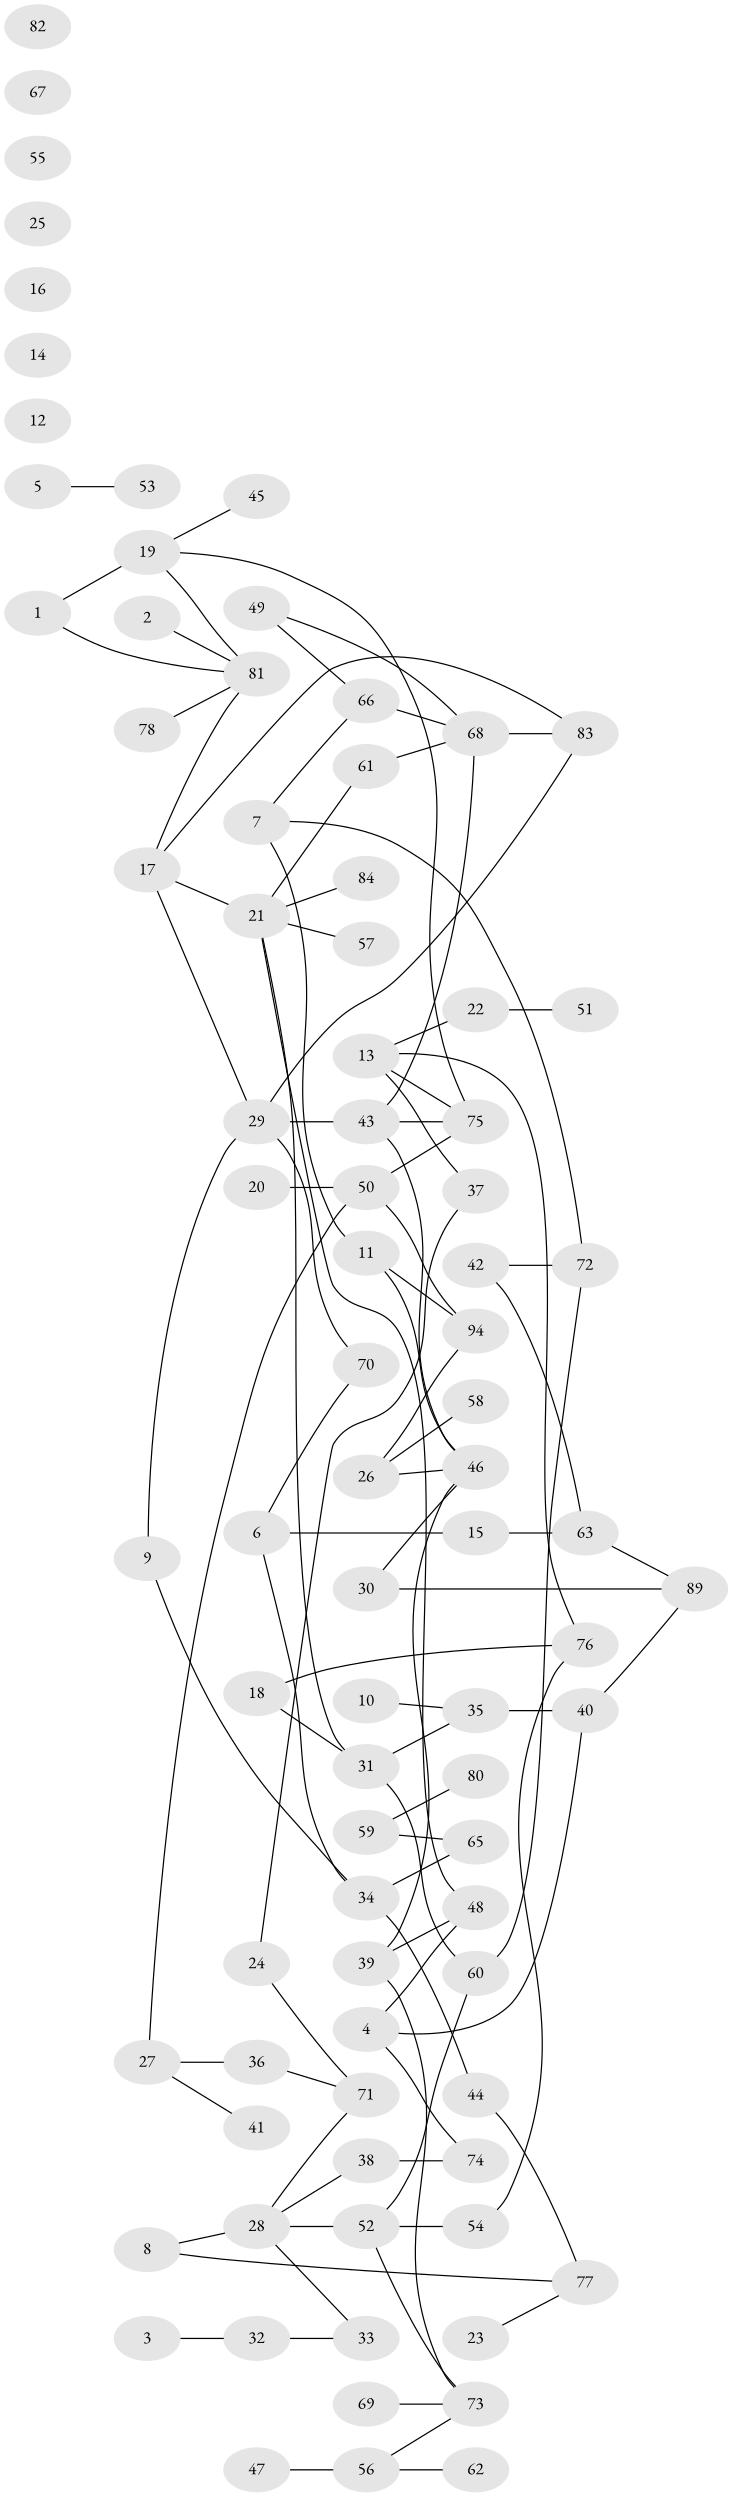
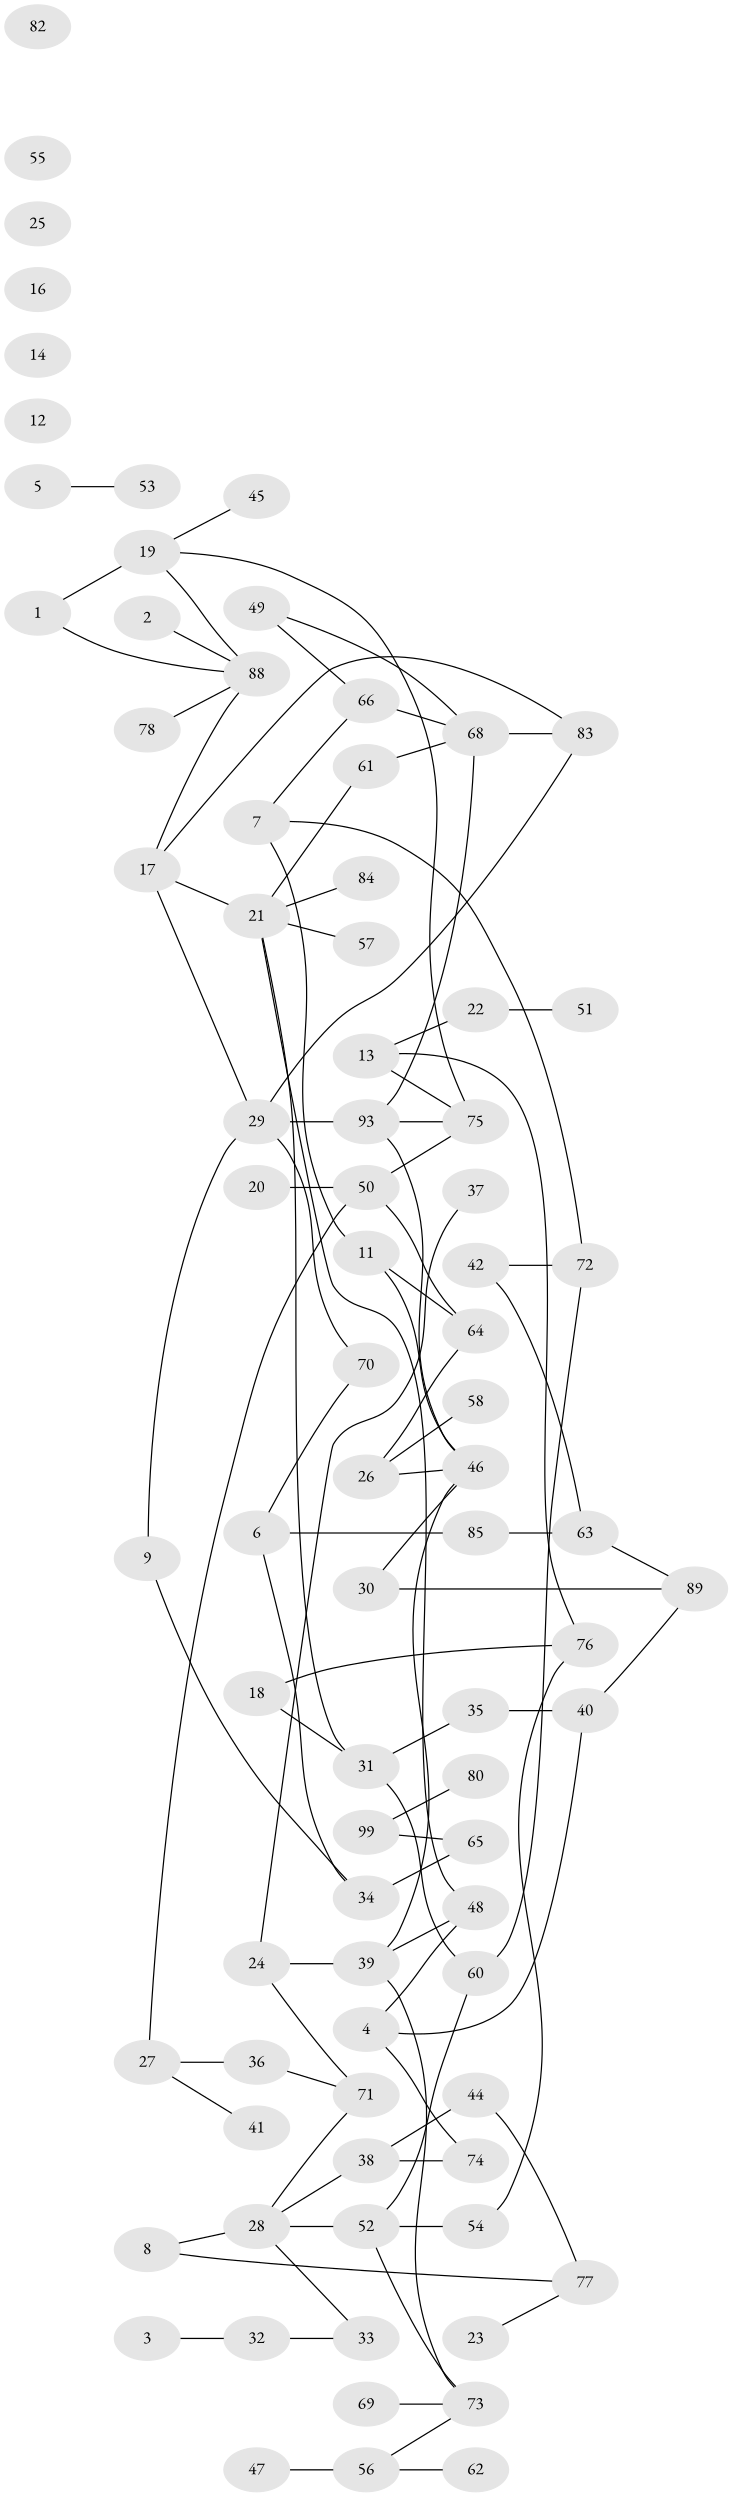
node "67": removed
node "81": label "81" -> "88"
node "43": label "43" -> "93"
edge "13" -- "37": removed
node "94": label "94" -> "64"
node "15": label "15" -> "85"
node "10": removed
node "59": label "59" -> "99"
edge "24" -- "39": added
edge "34" -- "44": now "38" -- "44"
